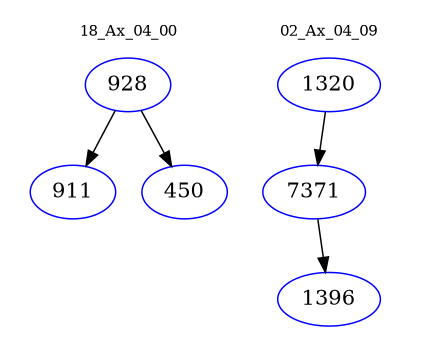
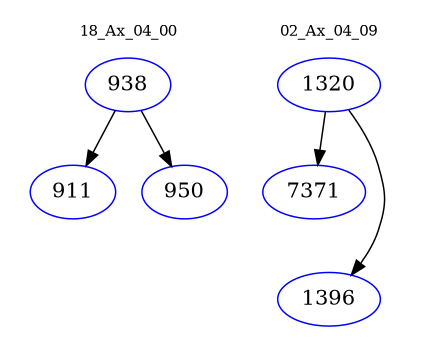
node "928": label "928" -> "938"
node "450": label "450" -> "950"
edge "7371" -> "1396": now "1320" -> "1396"
